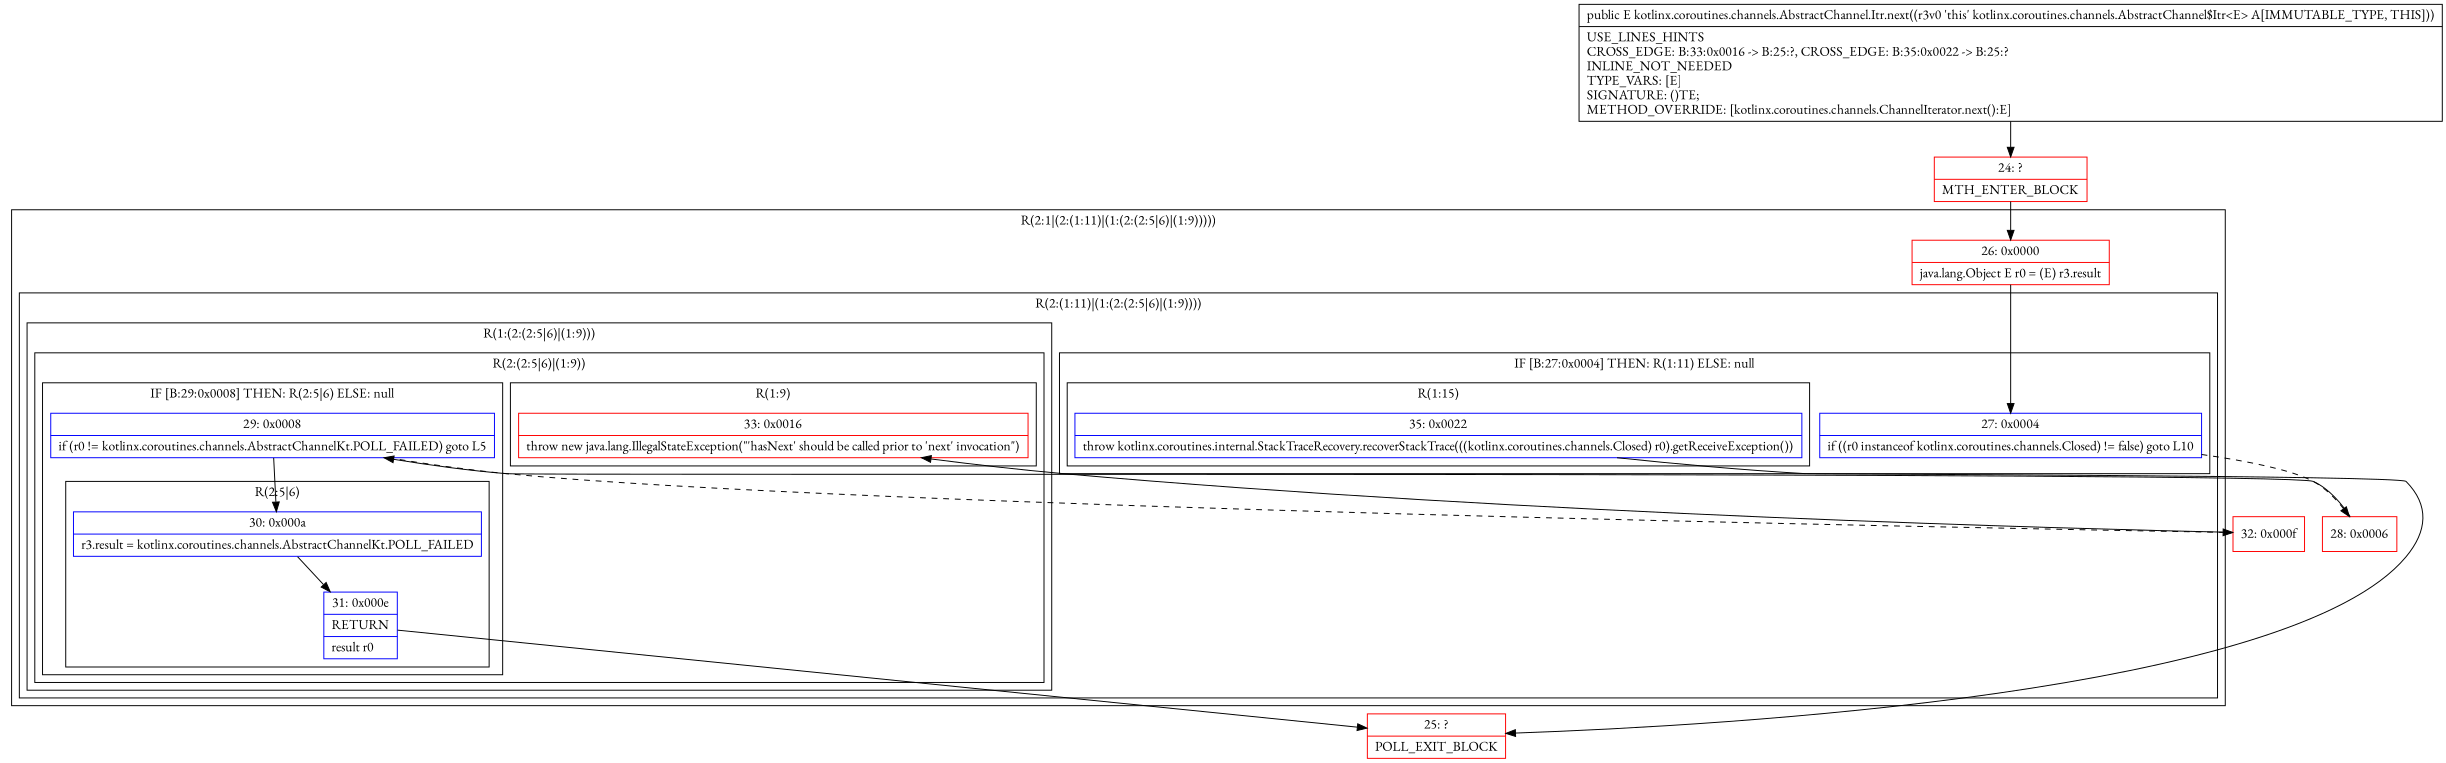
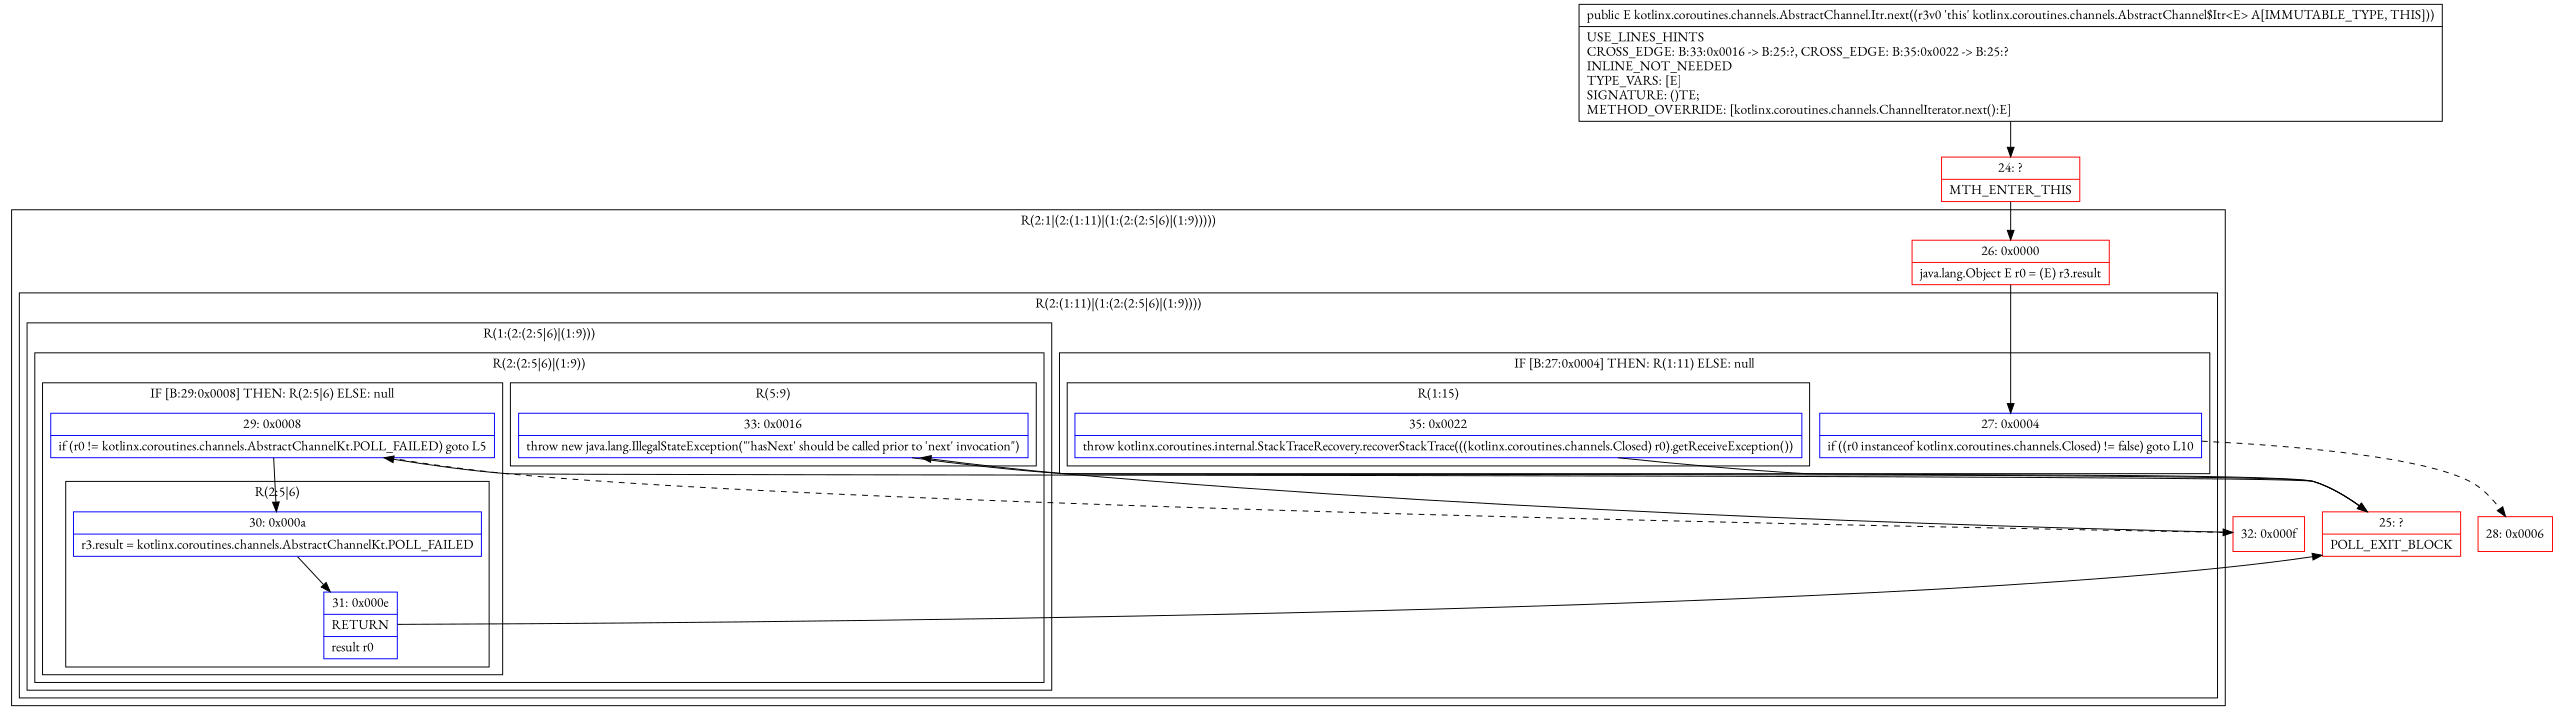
node "24: ?": text "MTH_ENTER_BLOCK" -> "MTH_ENTER_THIS"
cluster "R(1:9)": label "R(1:9)" -> "R(5:9)"
node "33: 0x0016": color red -> blue
edge "28: 0x0006" -> "29: 0x0008": now "25: ?" -> "29: 0x0008"
edge "33: 0x0016" -> "25: ?": added
